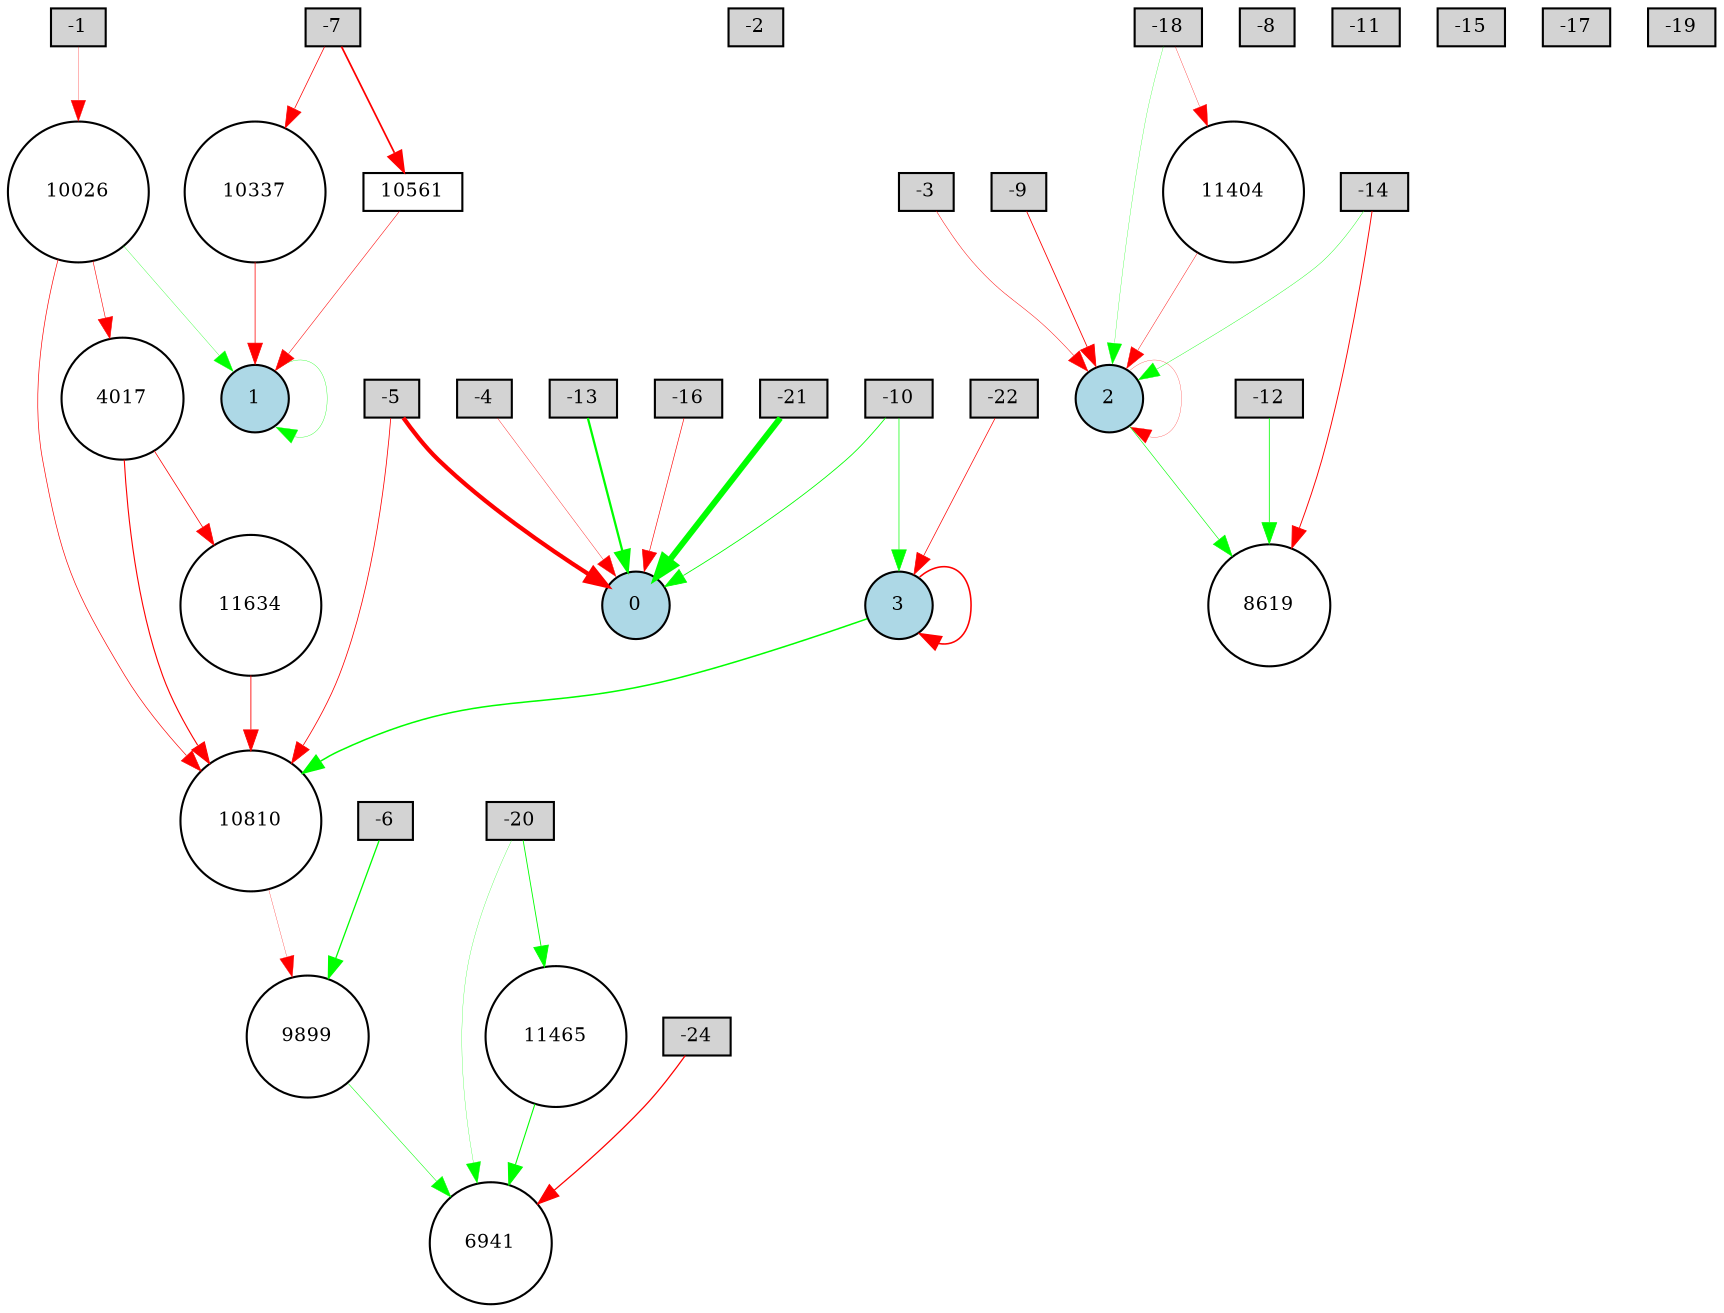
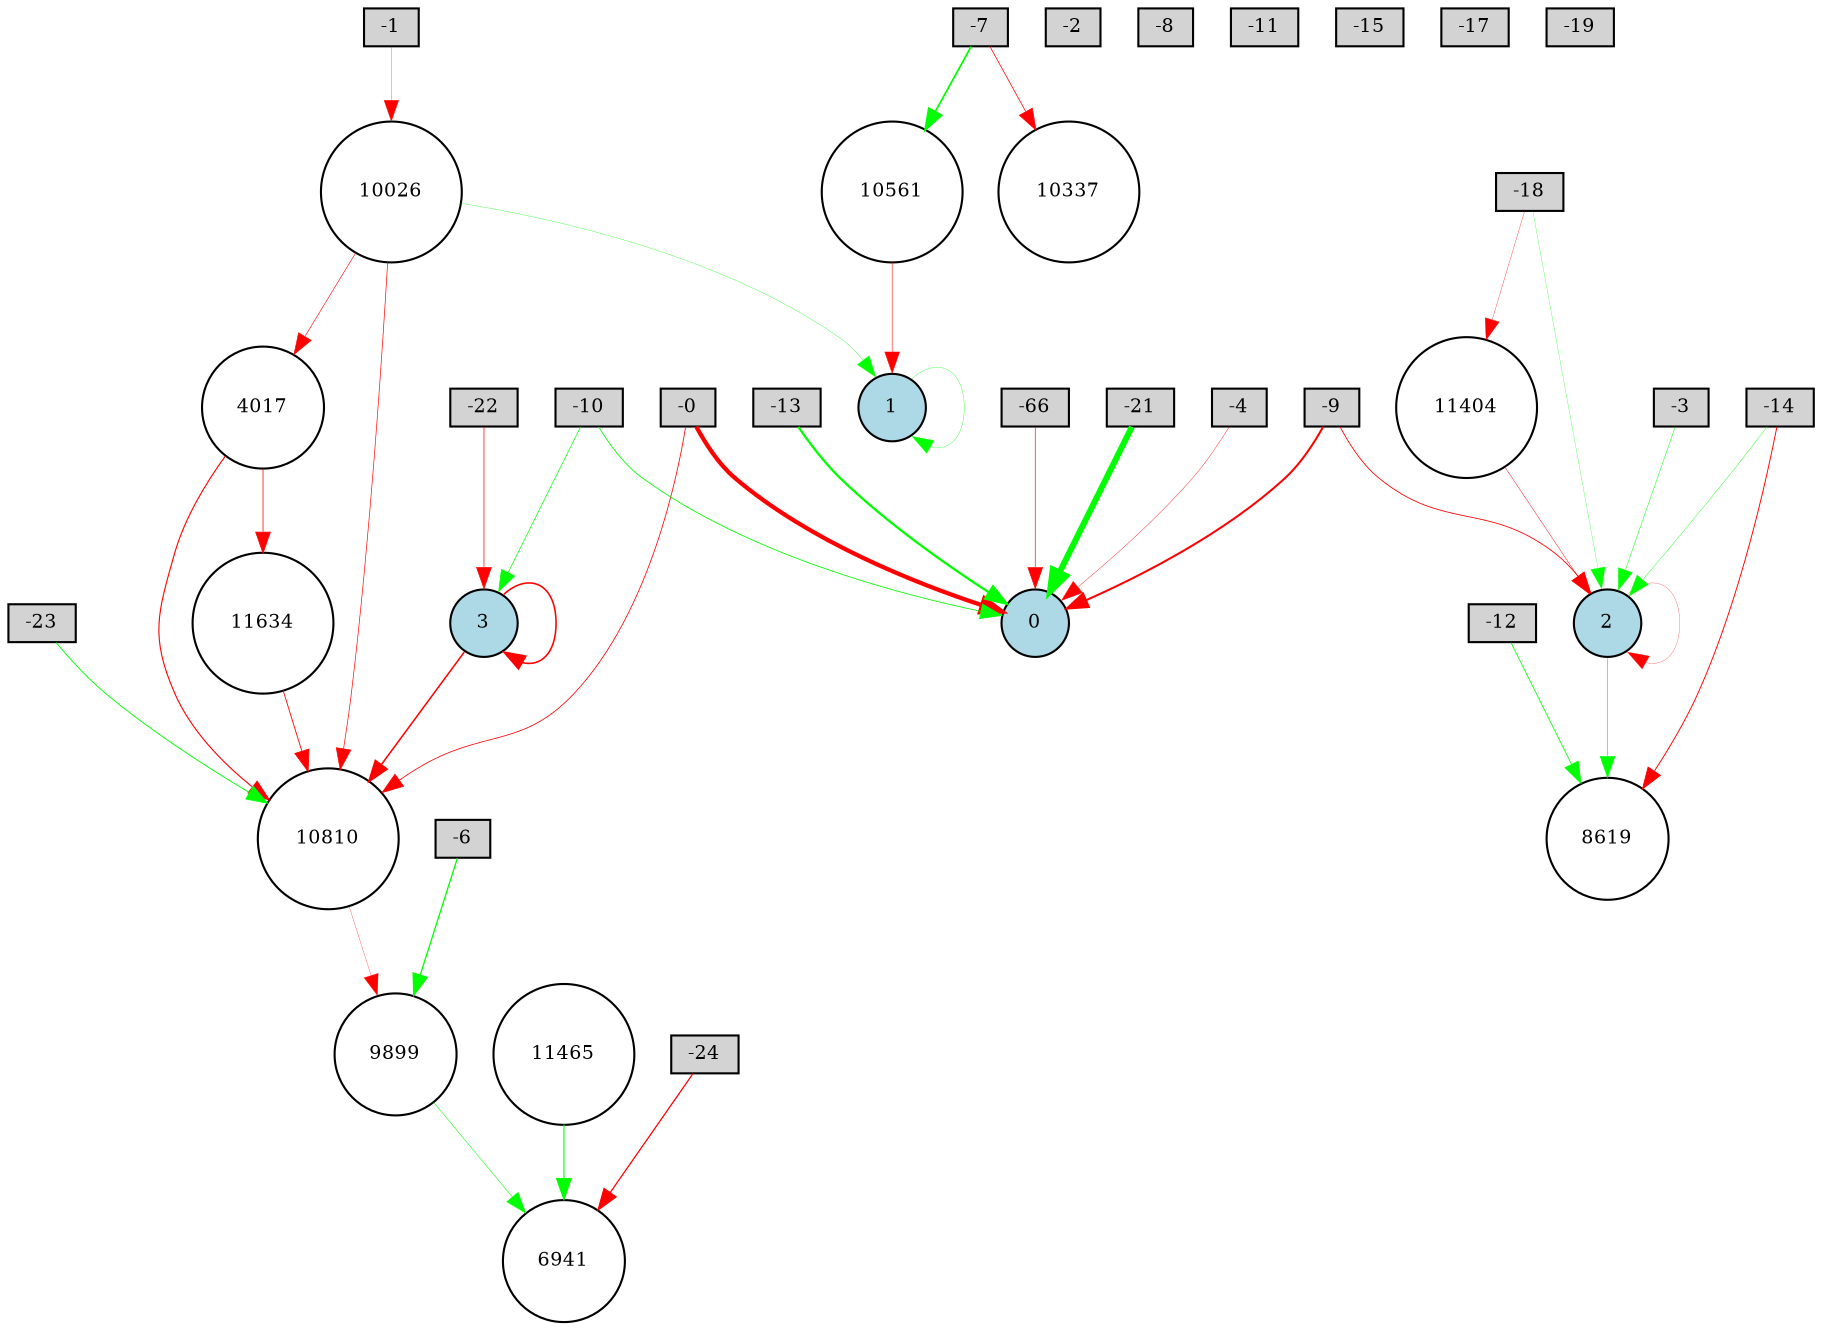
edge "-7" -> "10561": color red -> green
node "10561": shape box -> circle
edge "-3" -> "2": color red -> green
edge "10337" -> "1": removed
node "-5": label "-5" -> "-0"
node "-16": label "-16" -> "-66"
edge "-9" -> "0": added
node "-23": added
edge "3" -> "10810": color green -> red
node "-20": removed
